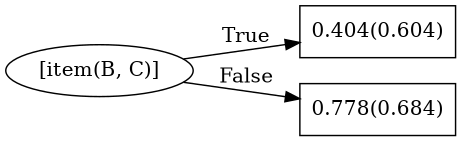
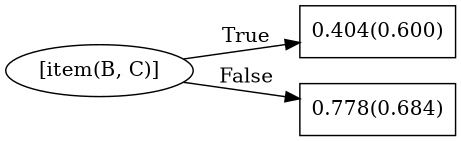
node "0.404(0.604)": label "0.404(0.604)" -> "0.404(0.600)"
